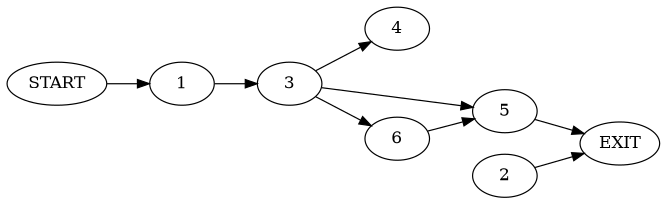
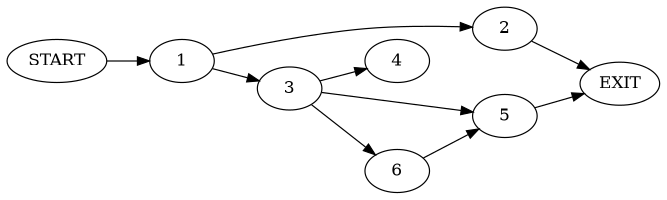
edge "1" -> "2": added
